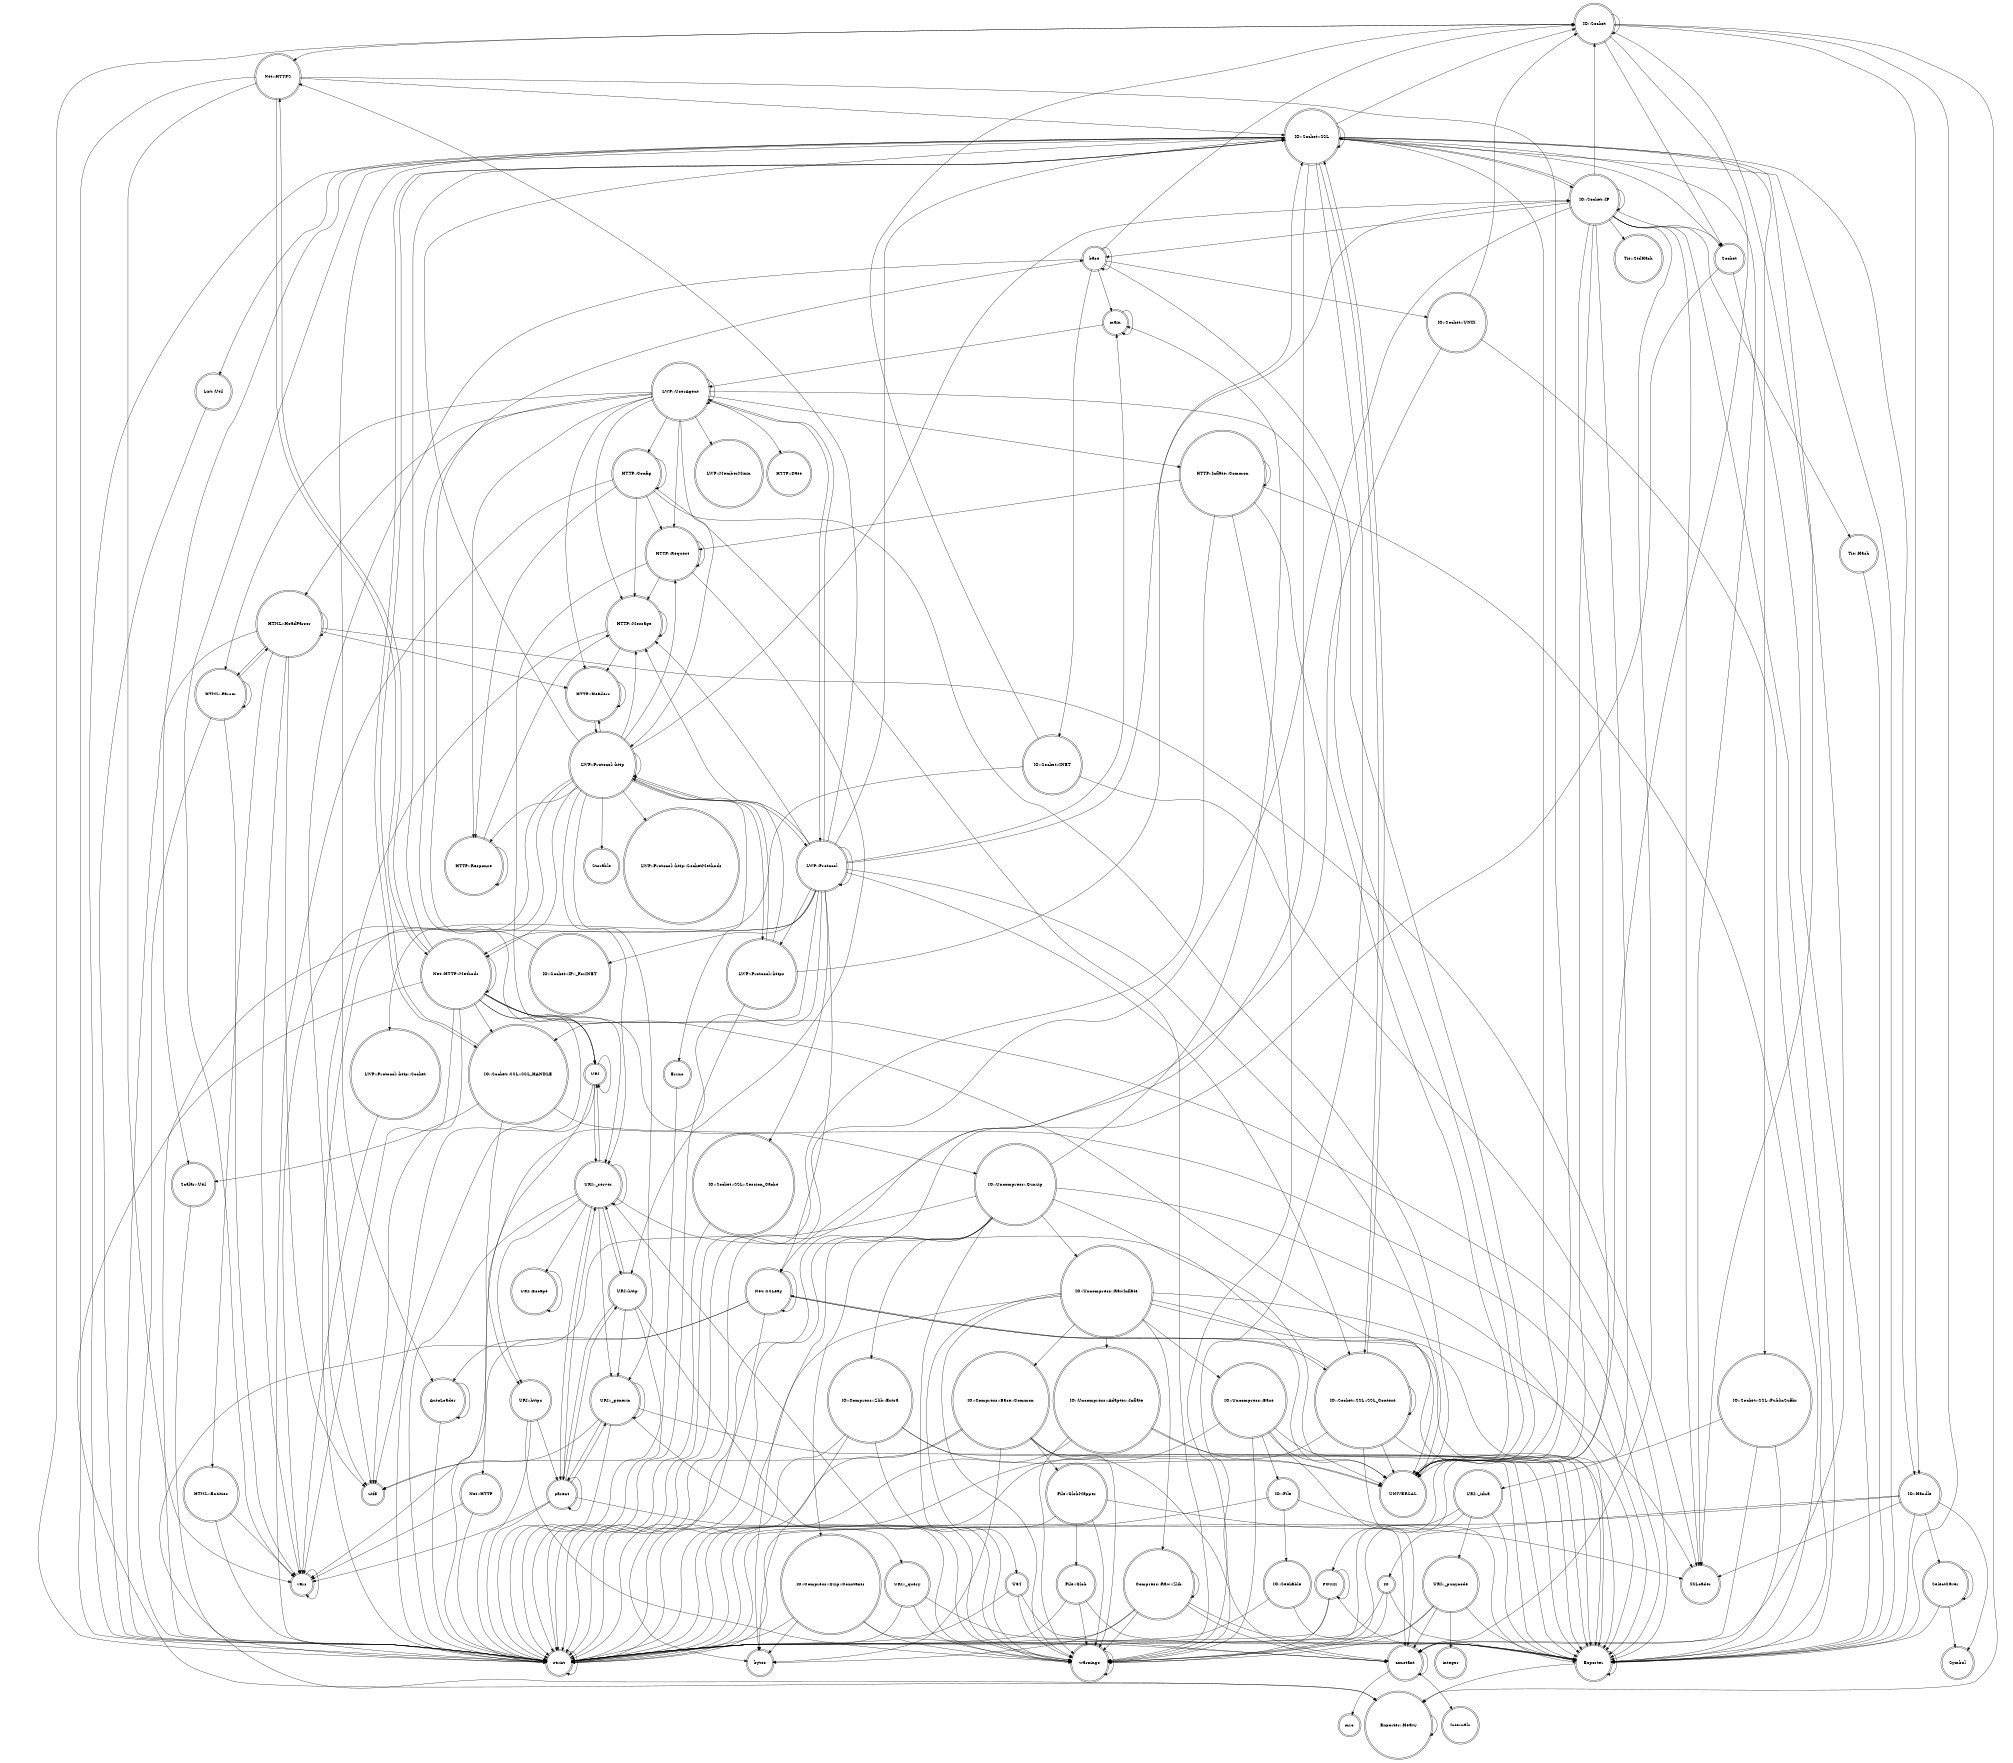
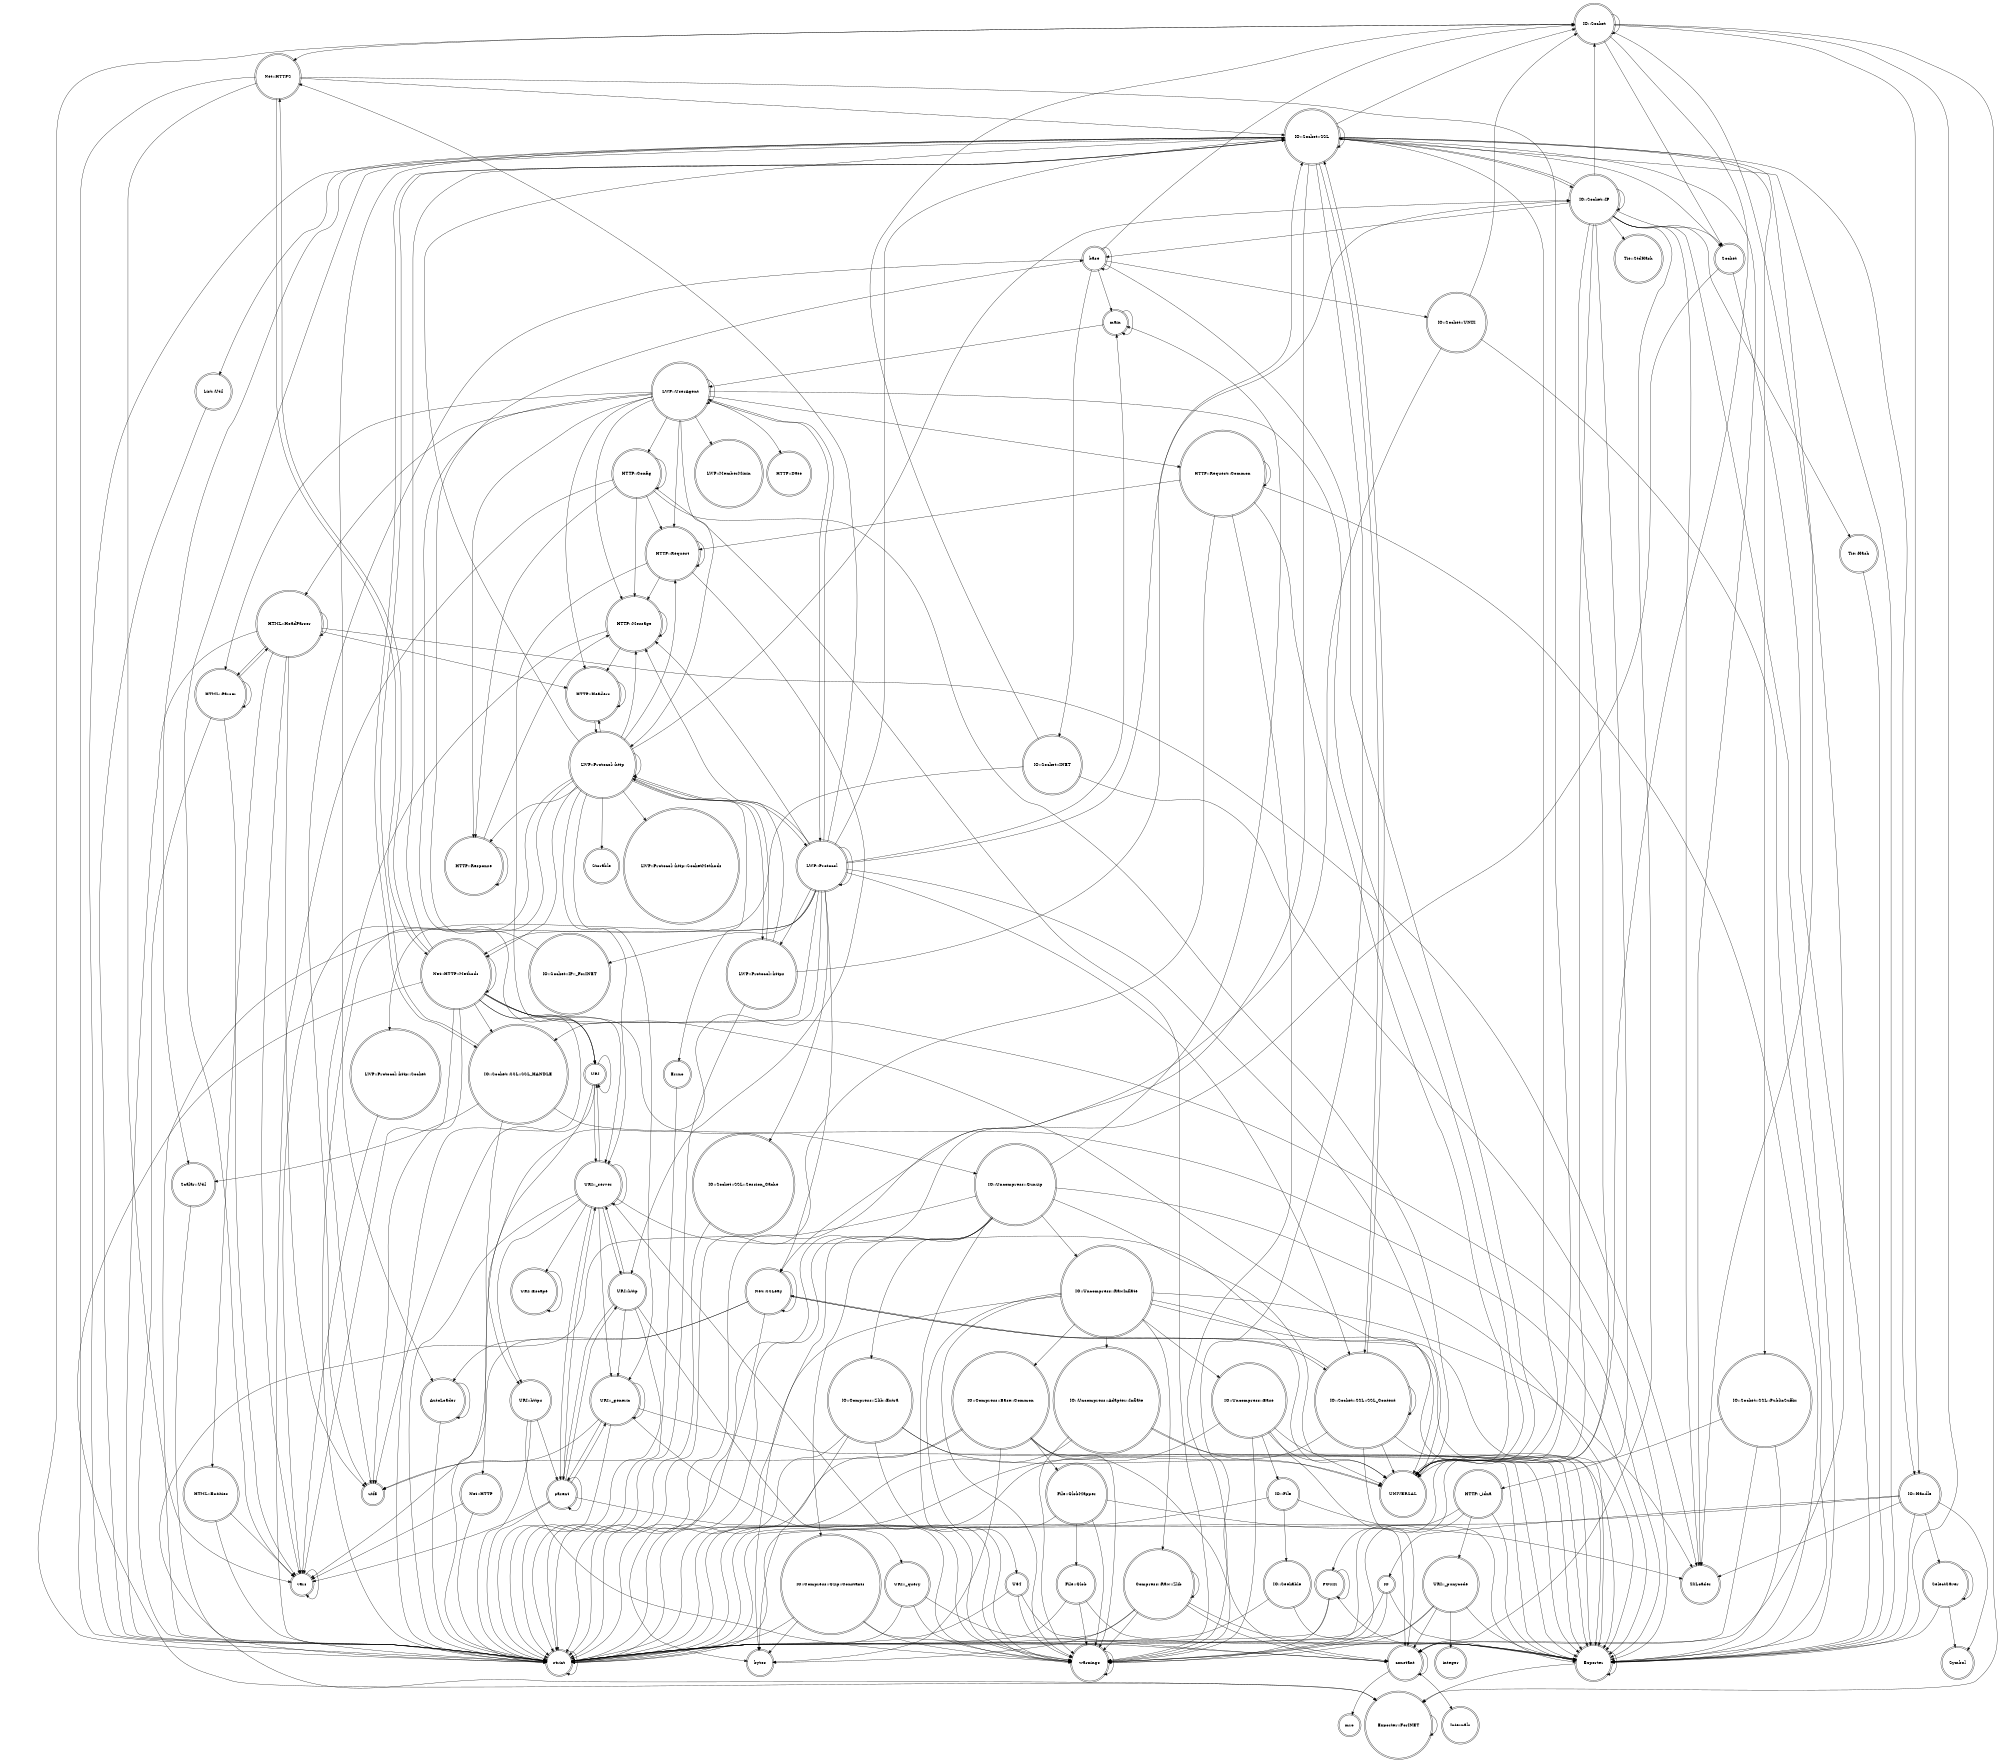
node "HTTP::Inflate::Common": label "HTTP::Inflate::Common" -> "HTTP::Request::Common"
edge "IO::Socket::IP" -> "strict": removed
node "URI::_idna": label "URI::_idna" -> "HTTP::_idna"
node "Exporter::Heavy": label "Exporter::Heavy" -> "Exporter::ForINET"
